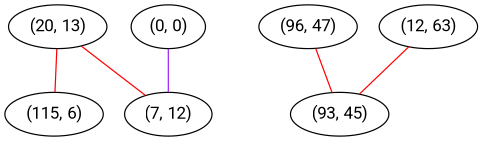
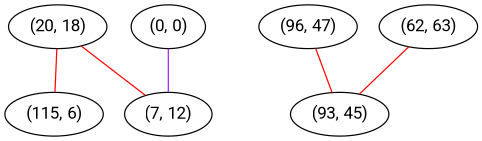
node "(20, 13)": label "(20, 13)" -> "(20, 18)"
node "(12, 63)": label "(12, 63)" -> "(62, 63)"
